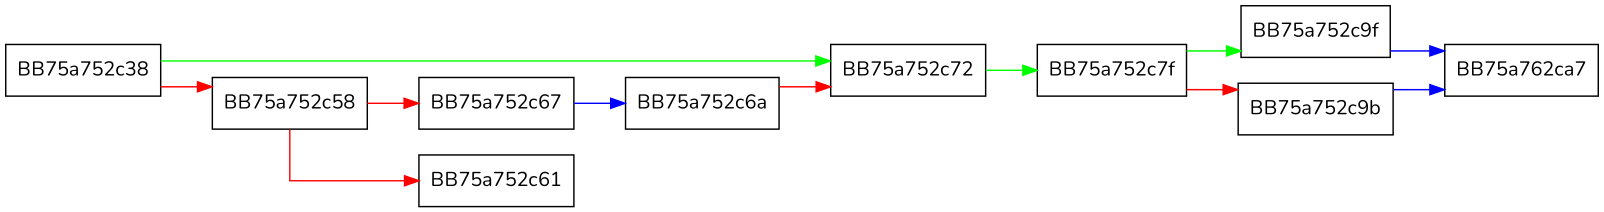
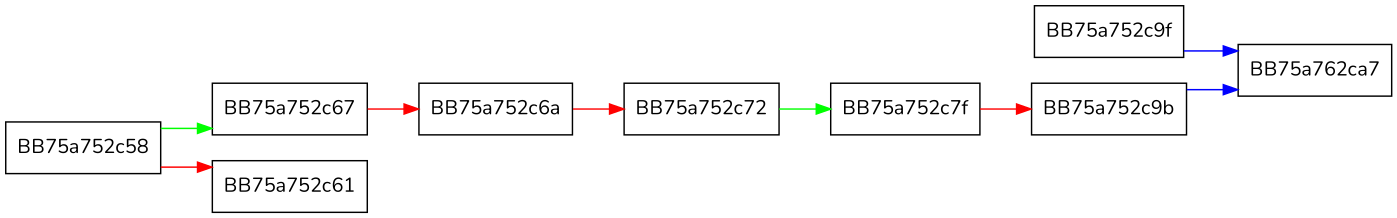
edge "BB75a752c7f" -> "BB75a752c9f": removed
node "BB75a752c38": removed
edge "BB75a752c58" -> "BB75a752c67": color red -> green
edge "BB75a752c67" -> "BB75a752c6a": color blue -> red
